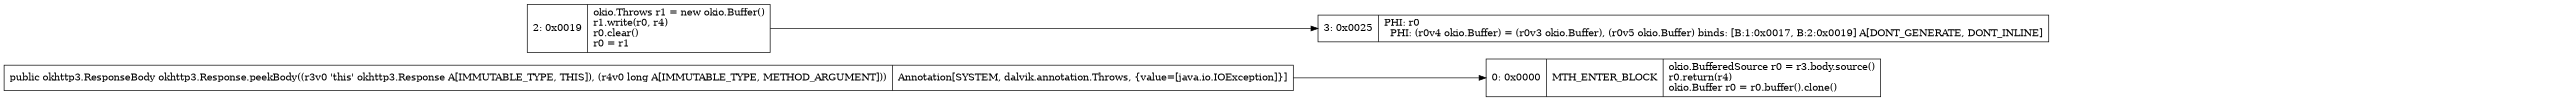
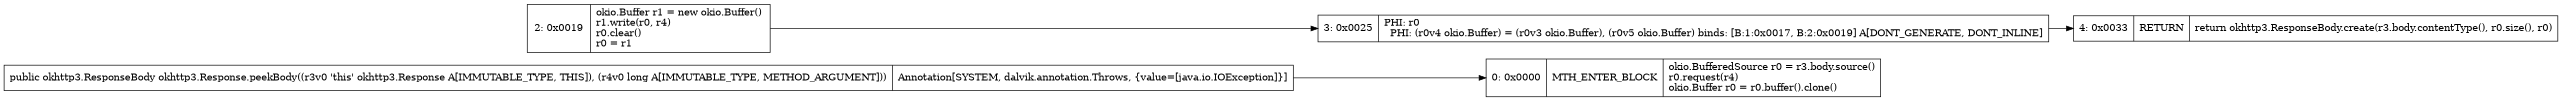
node "2: 0x0019": text "okio.Throws r1 = new okio.Buffer()" -> "okio.Buffer r1 = new okio.Buffer()"
node "4: 0x0033": added
node "0: 0x0000": text "r0.return(r4)" -> "r0.request(r4)"
